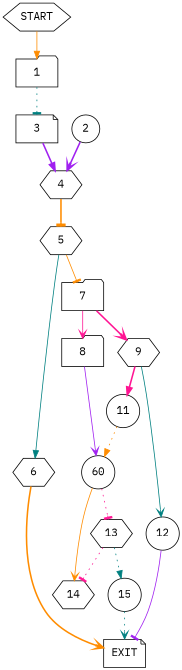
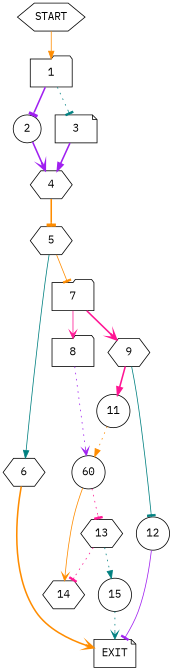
edge "1" -> "2": added
edge "8" -> "60": style solid -> dotted
edge "9" -> "12": arrowhead vee -> tee
